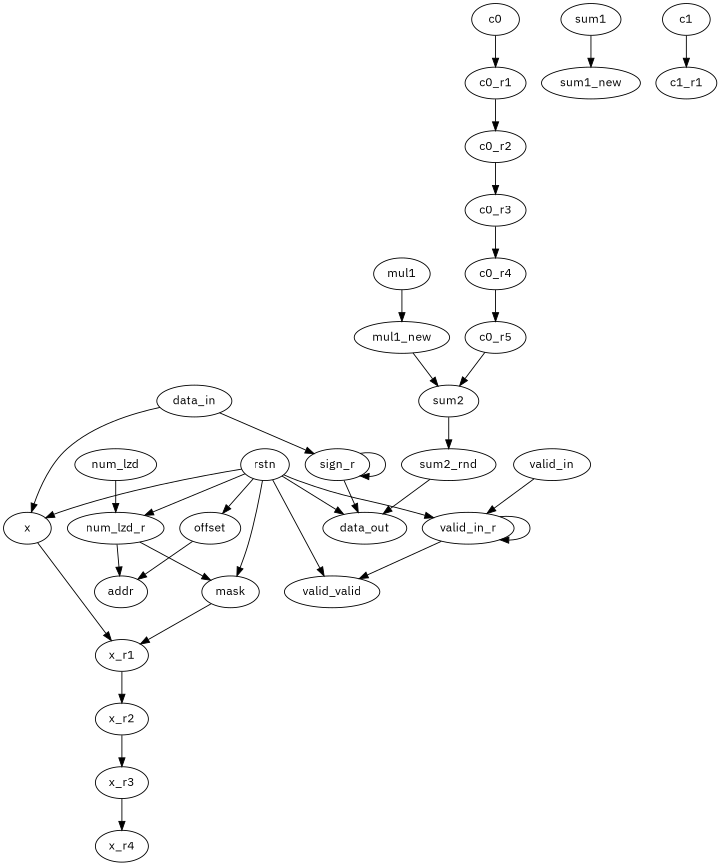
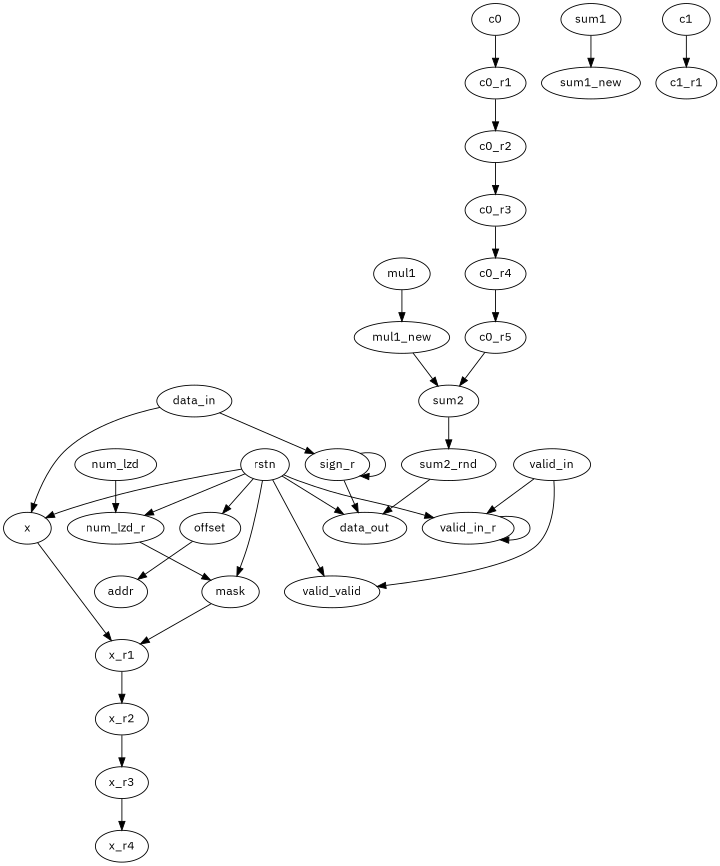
edge "num_lzd_r" -> "addr": removed
edge "valid_in_r" -> "valid_valid": now "valid_in" -> "valid_valid"
